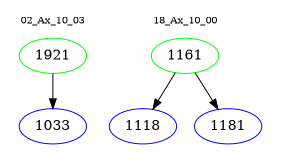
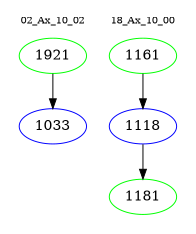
cluster "02_Ax_10_03": label "02_Ax_10_03" -> "02_Ax_10_02"
edge "1161" -> "1181": now "1118" -> "1181"
node "1181": color blue -> green
